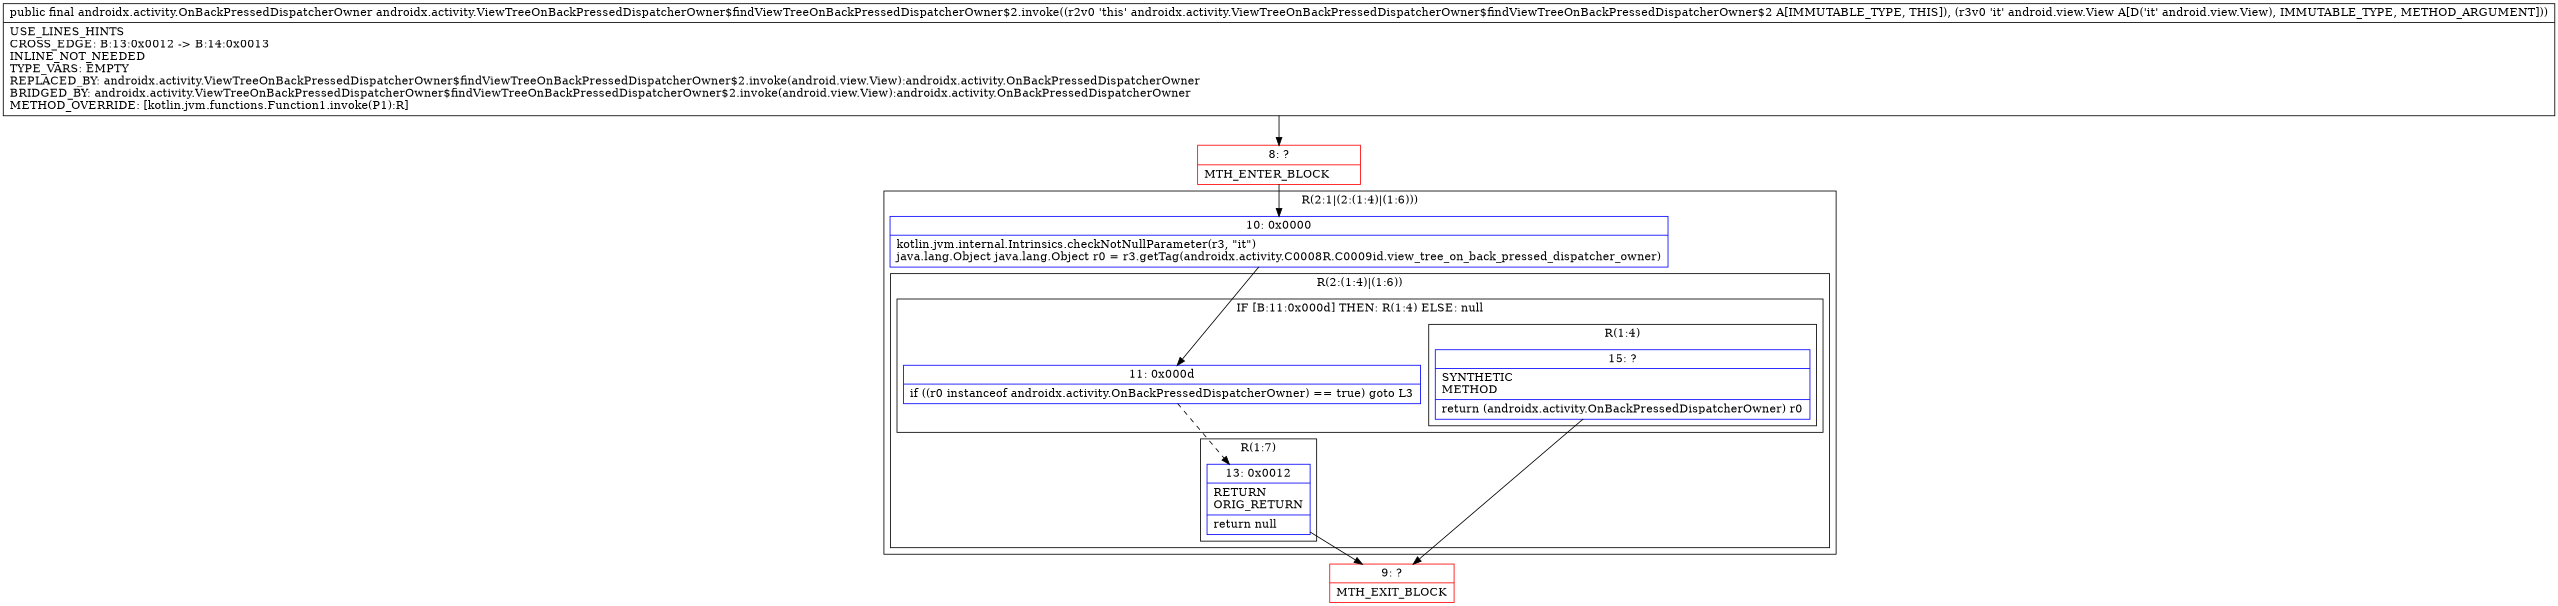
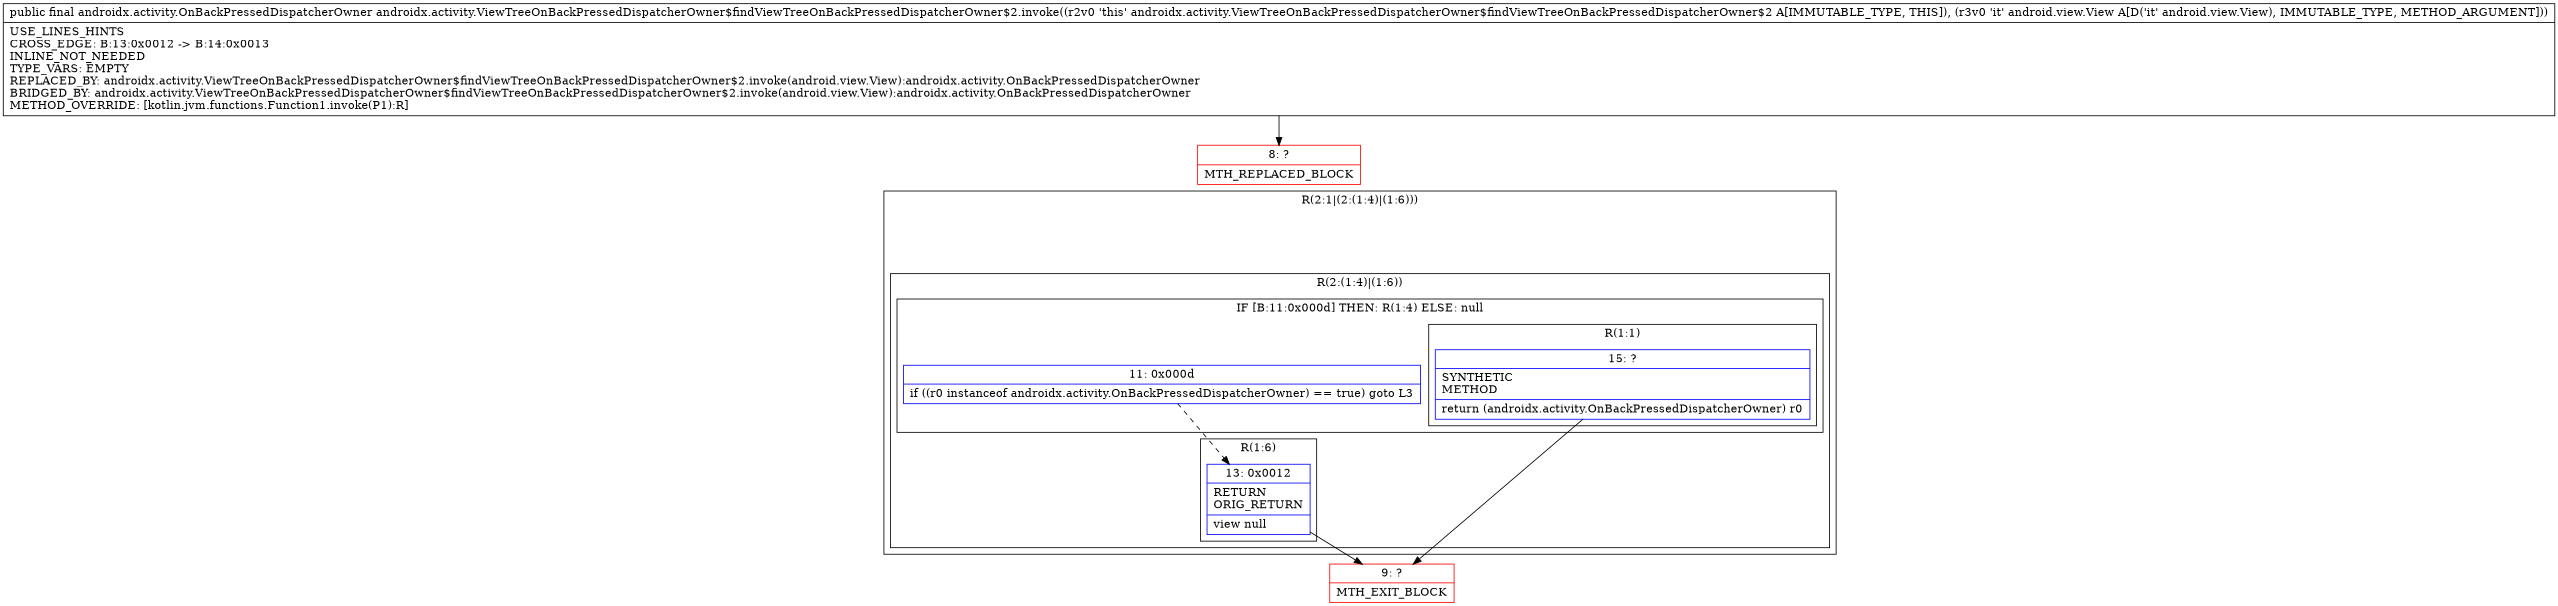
node "8: ?": text "MTH_ENTER_BLOCK" -> "MTH_REPLACED_BLOCK"
node "10: 0x0000": removed
cluster "R(1:4)": label "R(1:4)" -> "R(1:1)"
cluster "R(1:7)": label "R(1:7)" -> "R(1:6)"
node "13: 0x0012": text "return null" -> "view null"
